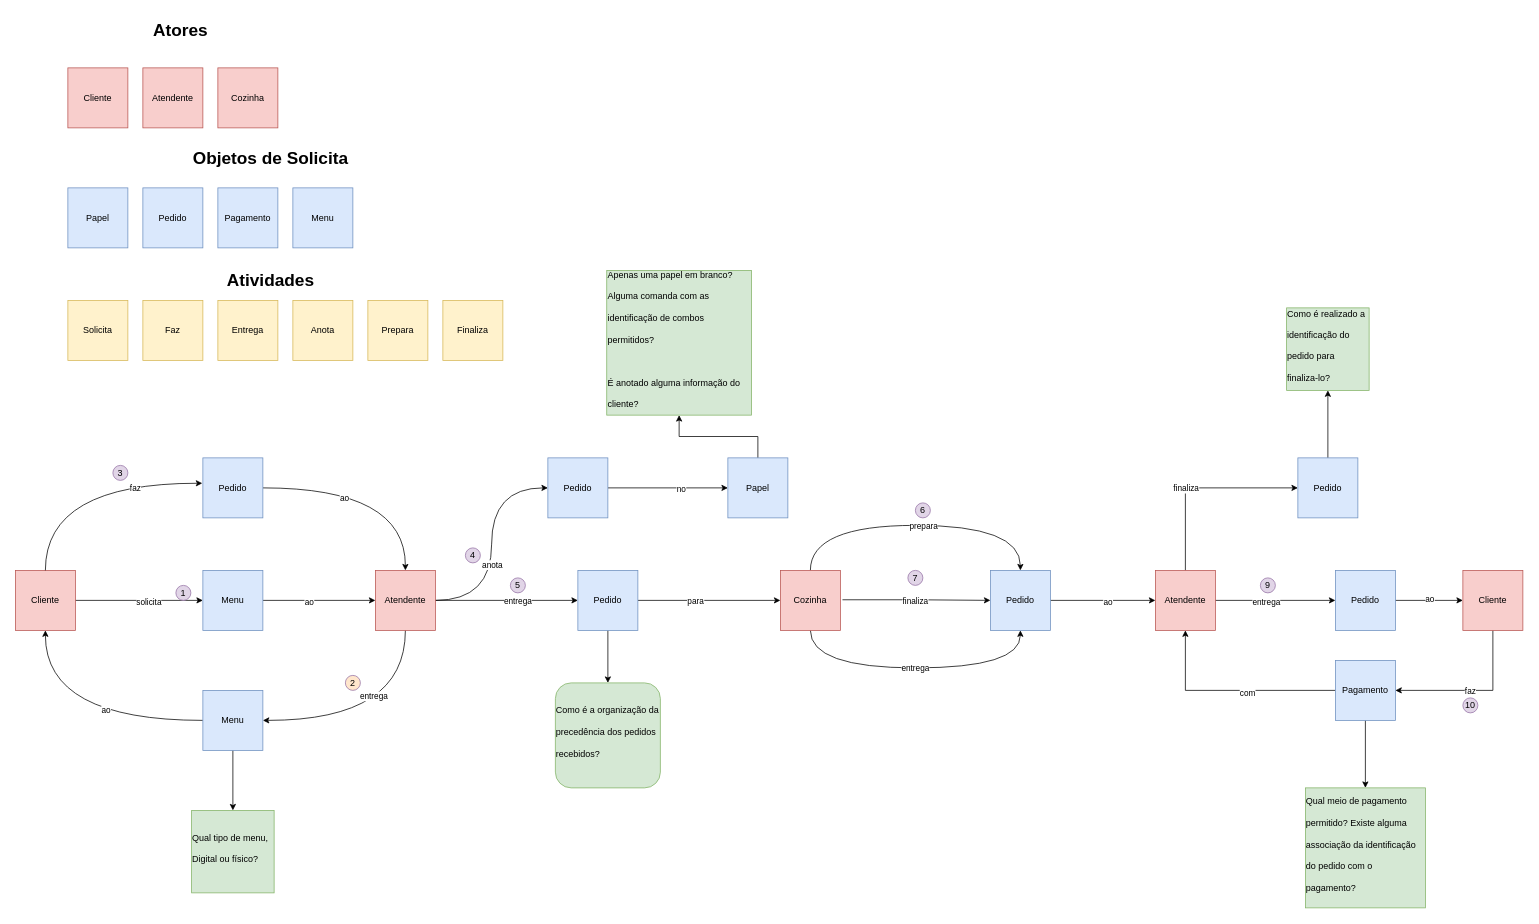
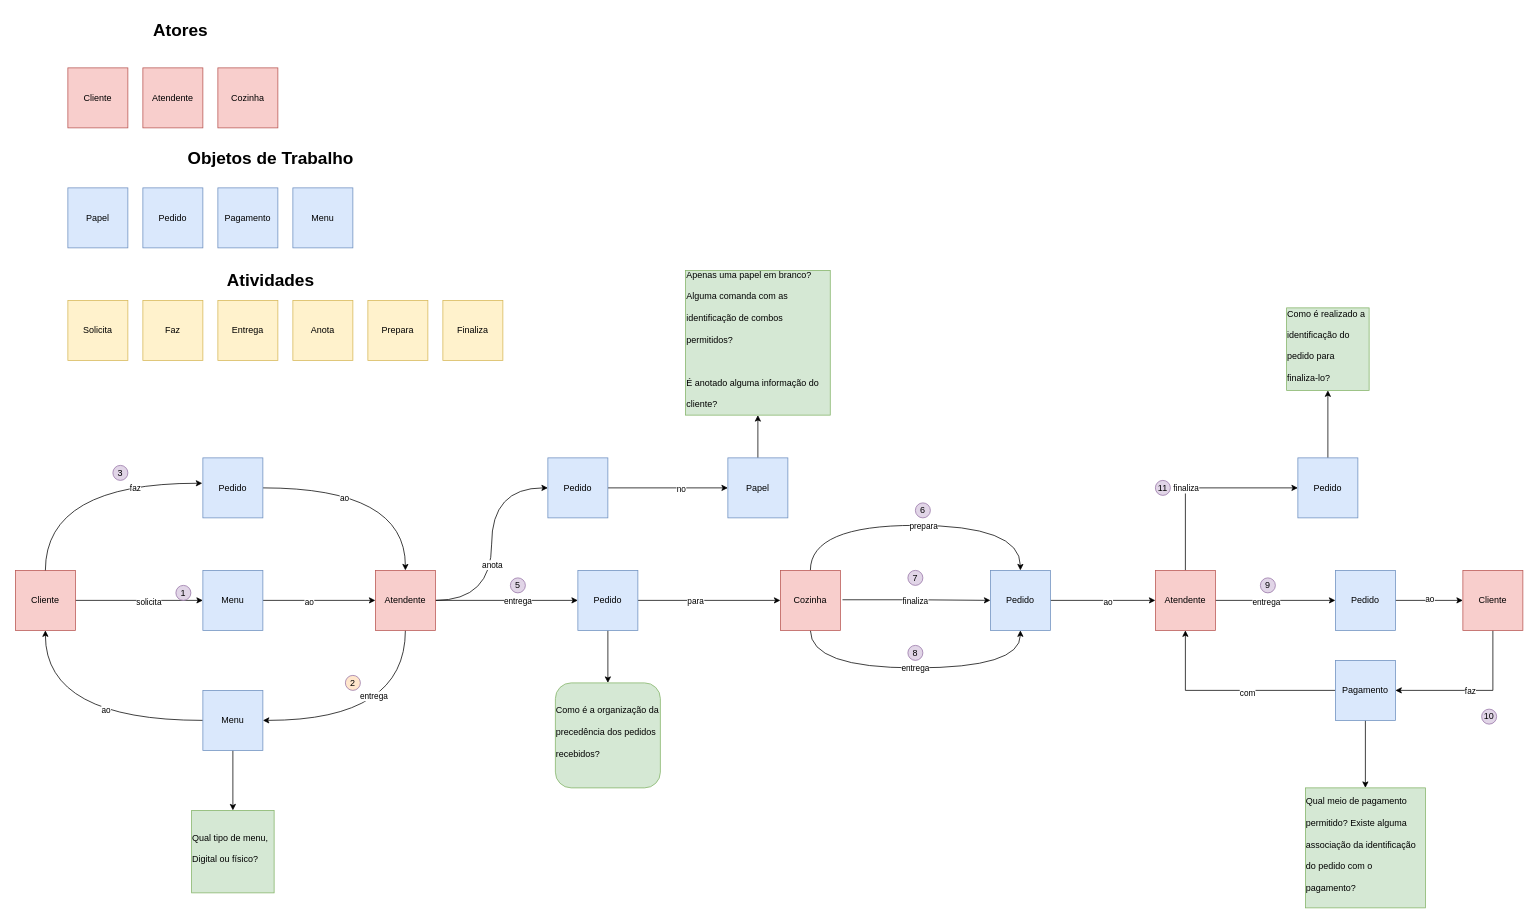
node "Objetos de Solicita": label "Objetos de Solicita" -> "Objetos de Trabalho"
node "Apenas uma papel em branco? Alguma comanda com as identificação de combos permitidos? É anotado alguma informação do cliente?": moved (679, 343) -> (758, 343)
node "11": added
node "4": removed
node "8": added
node "10": moved (1470, 705) -> (1489, 717)
